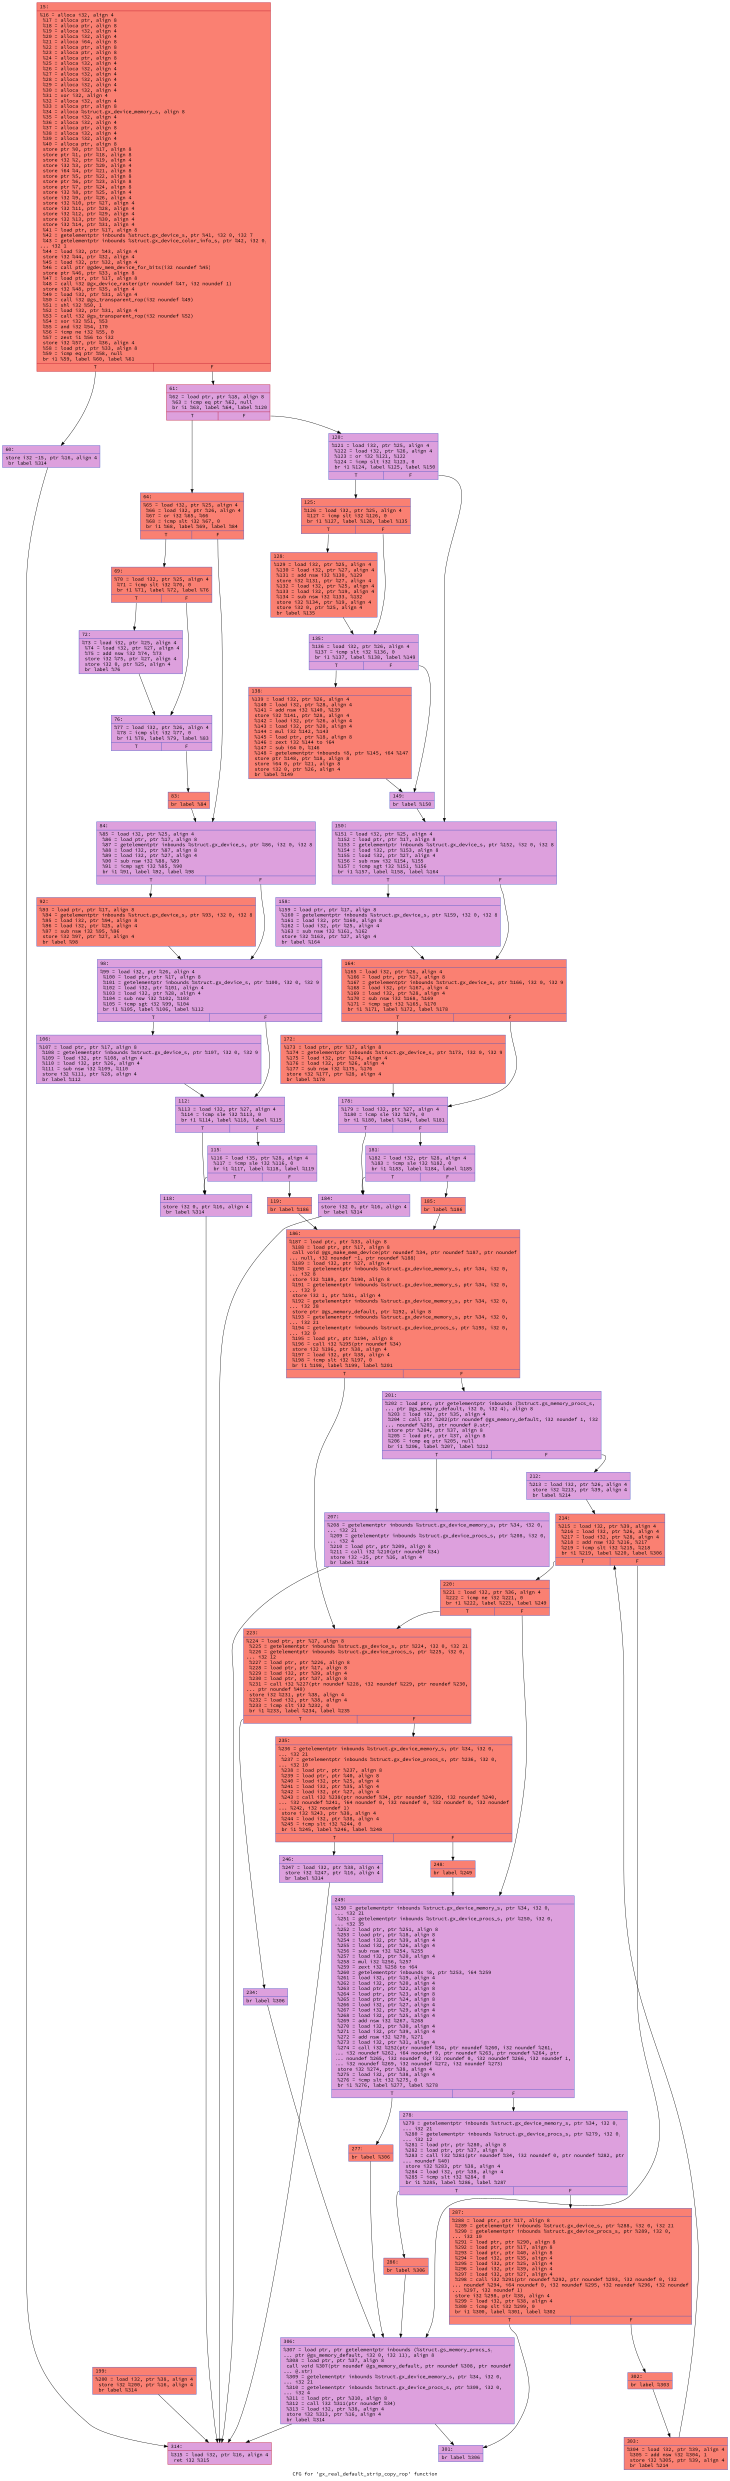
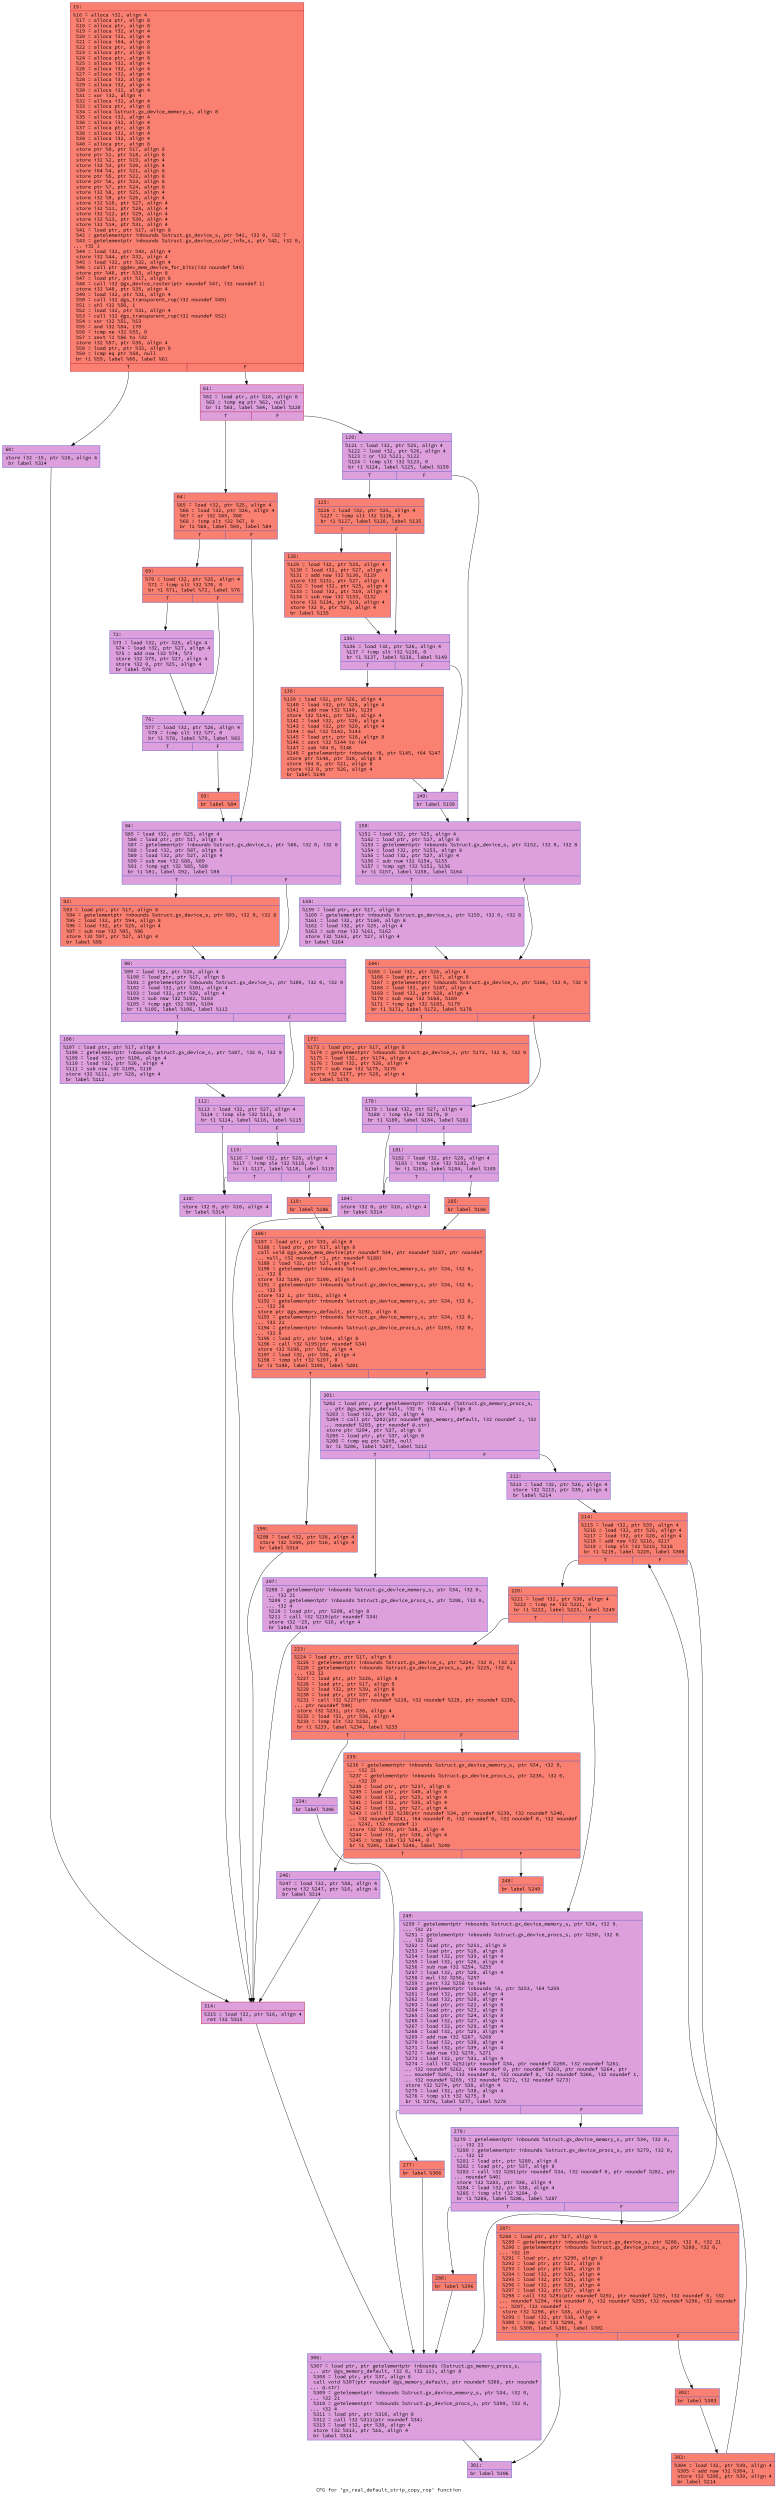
node "115:": text "%116 = load i35, ptr %28, align 4" -> "%116 = load i32, ptr %28, align 4"
edge "186:" -> "223:": now "186:" -> "199:"
node "223:": text "%229 = load i32, ptr %39, align 4" -> "%229 = load i32, ptr %39, align 8"
edge "306:" -> "314:": reversed
